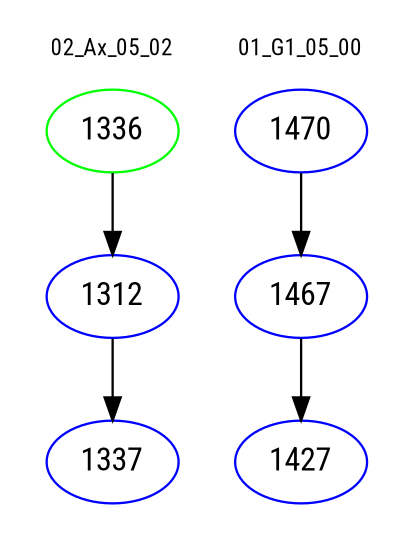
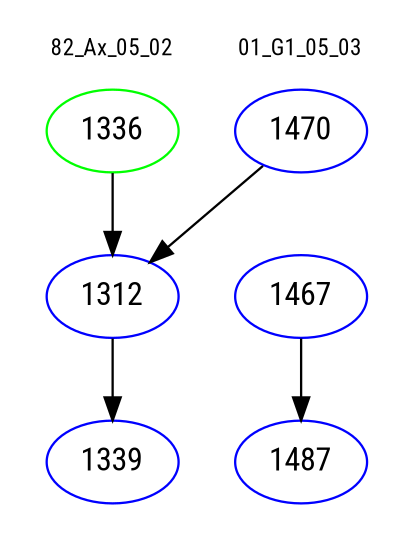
cluster "02_Ax_05_02": label "02_Ax_05_02" -> "82_Ax_05_02"
cluster "01_G1_05_00": label "01_G1_05_00" -> "01_G1_05_03"
edge "1470" -> "1467": now "1470" -> "1312"
node "1337": label "1337" -> "1339"
node "1427": label "1427" -> "1487"
